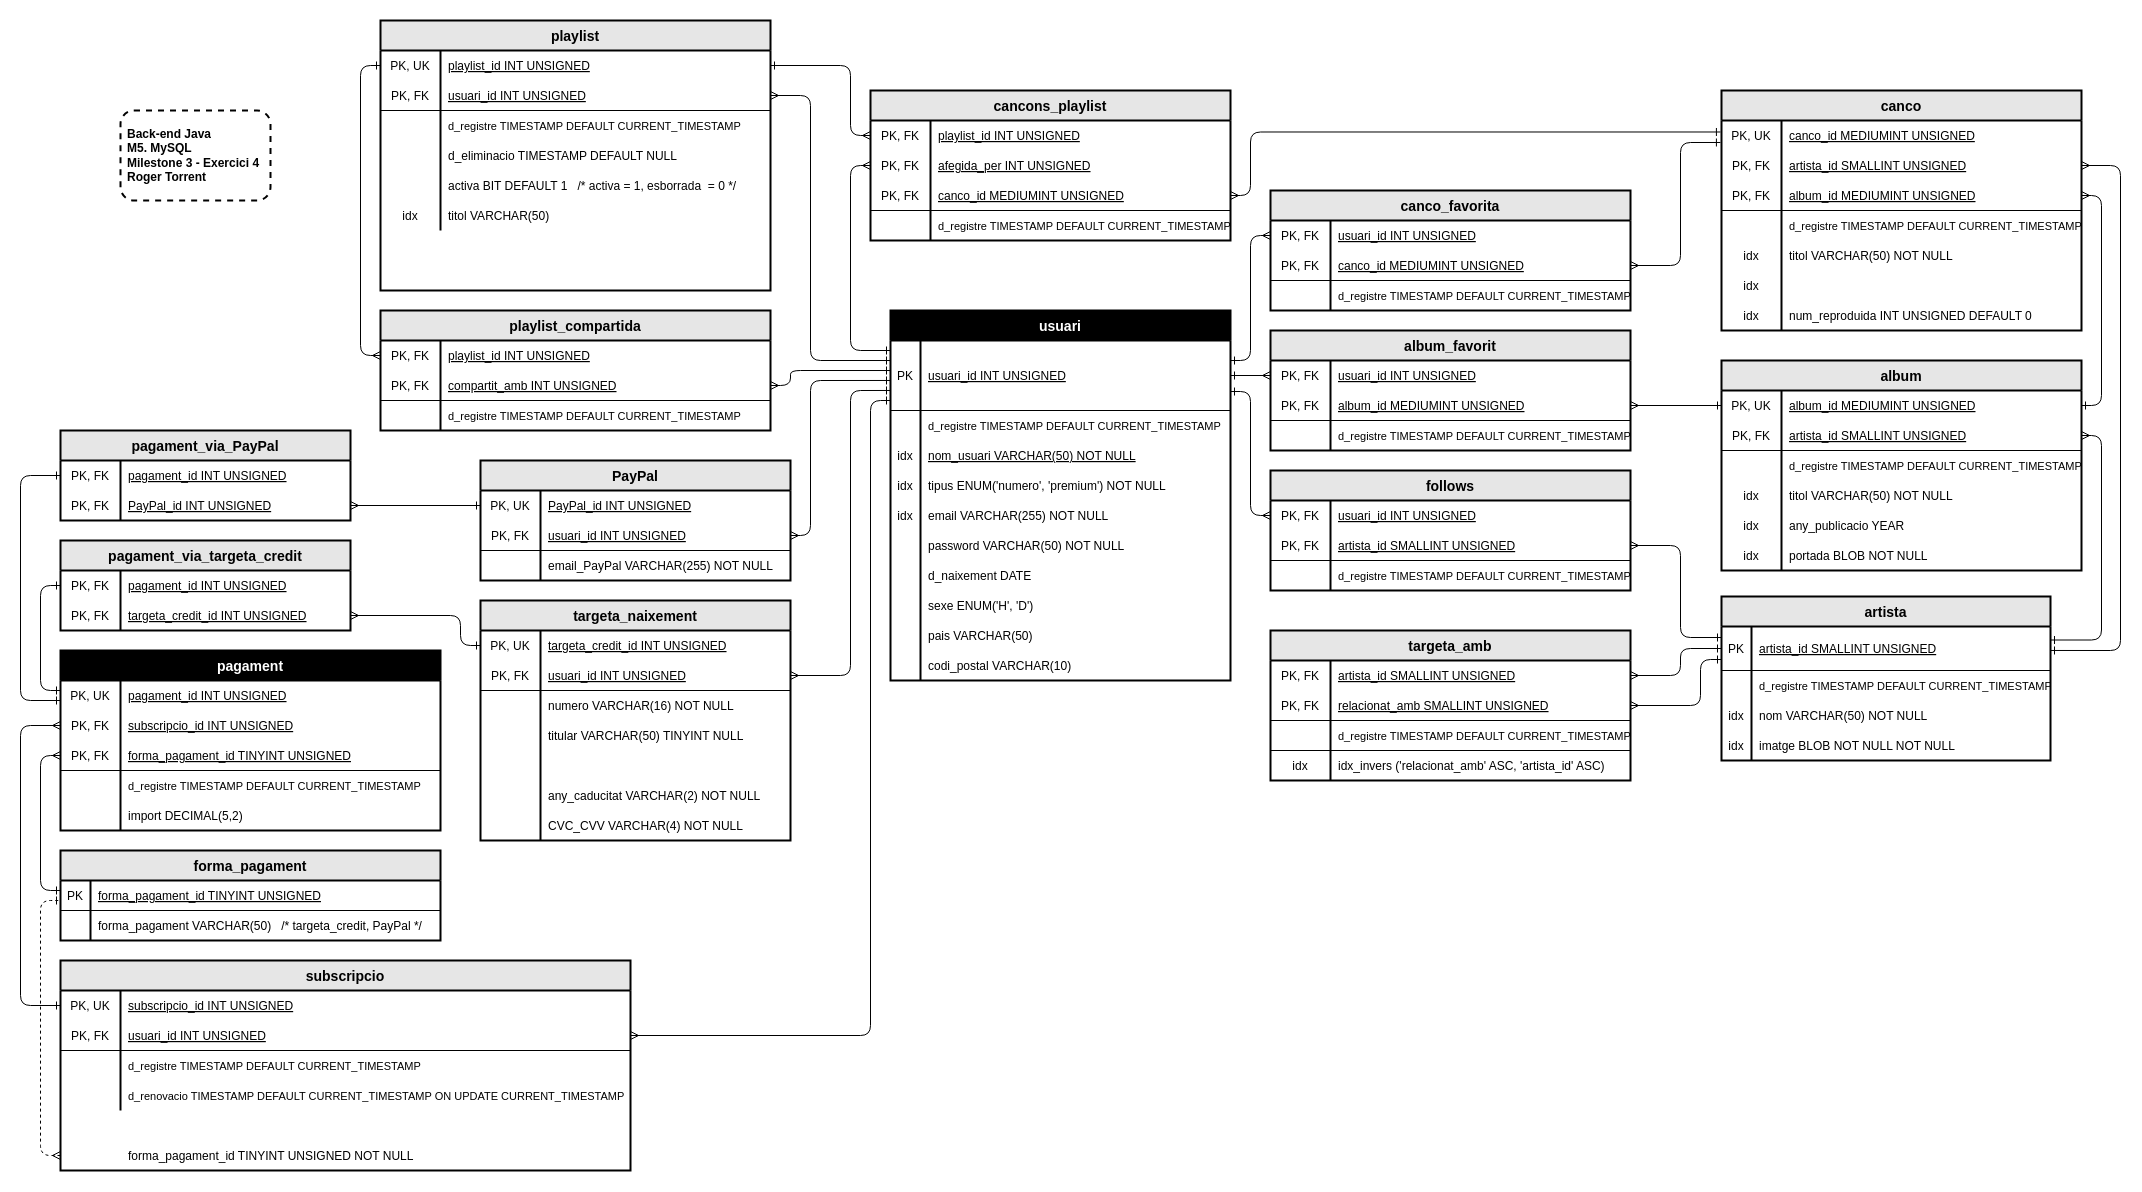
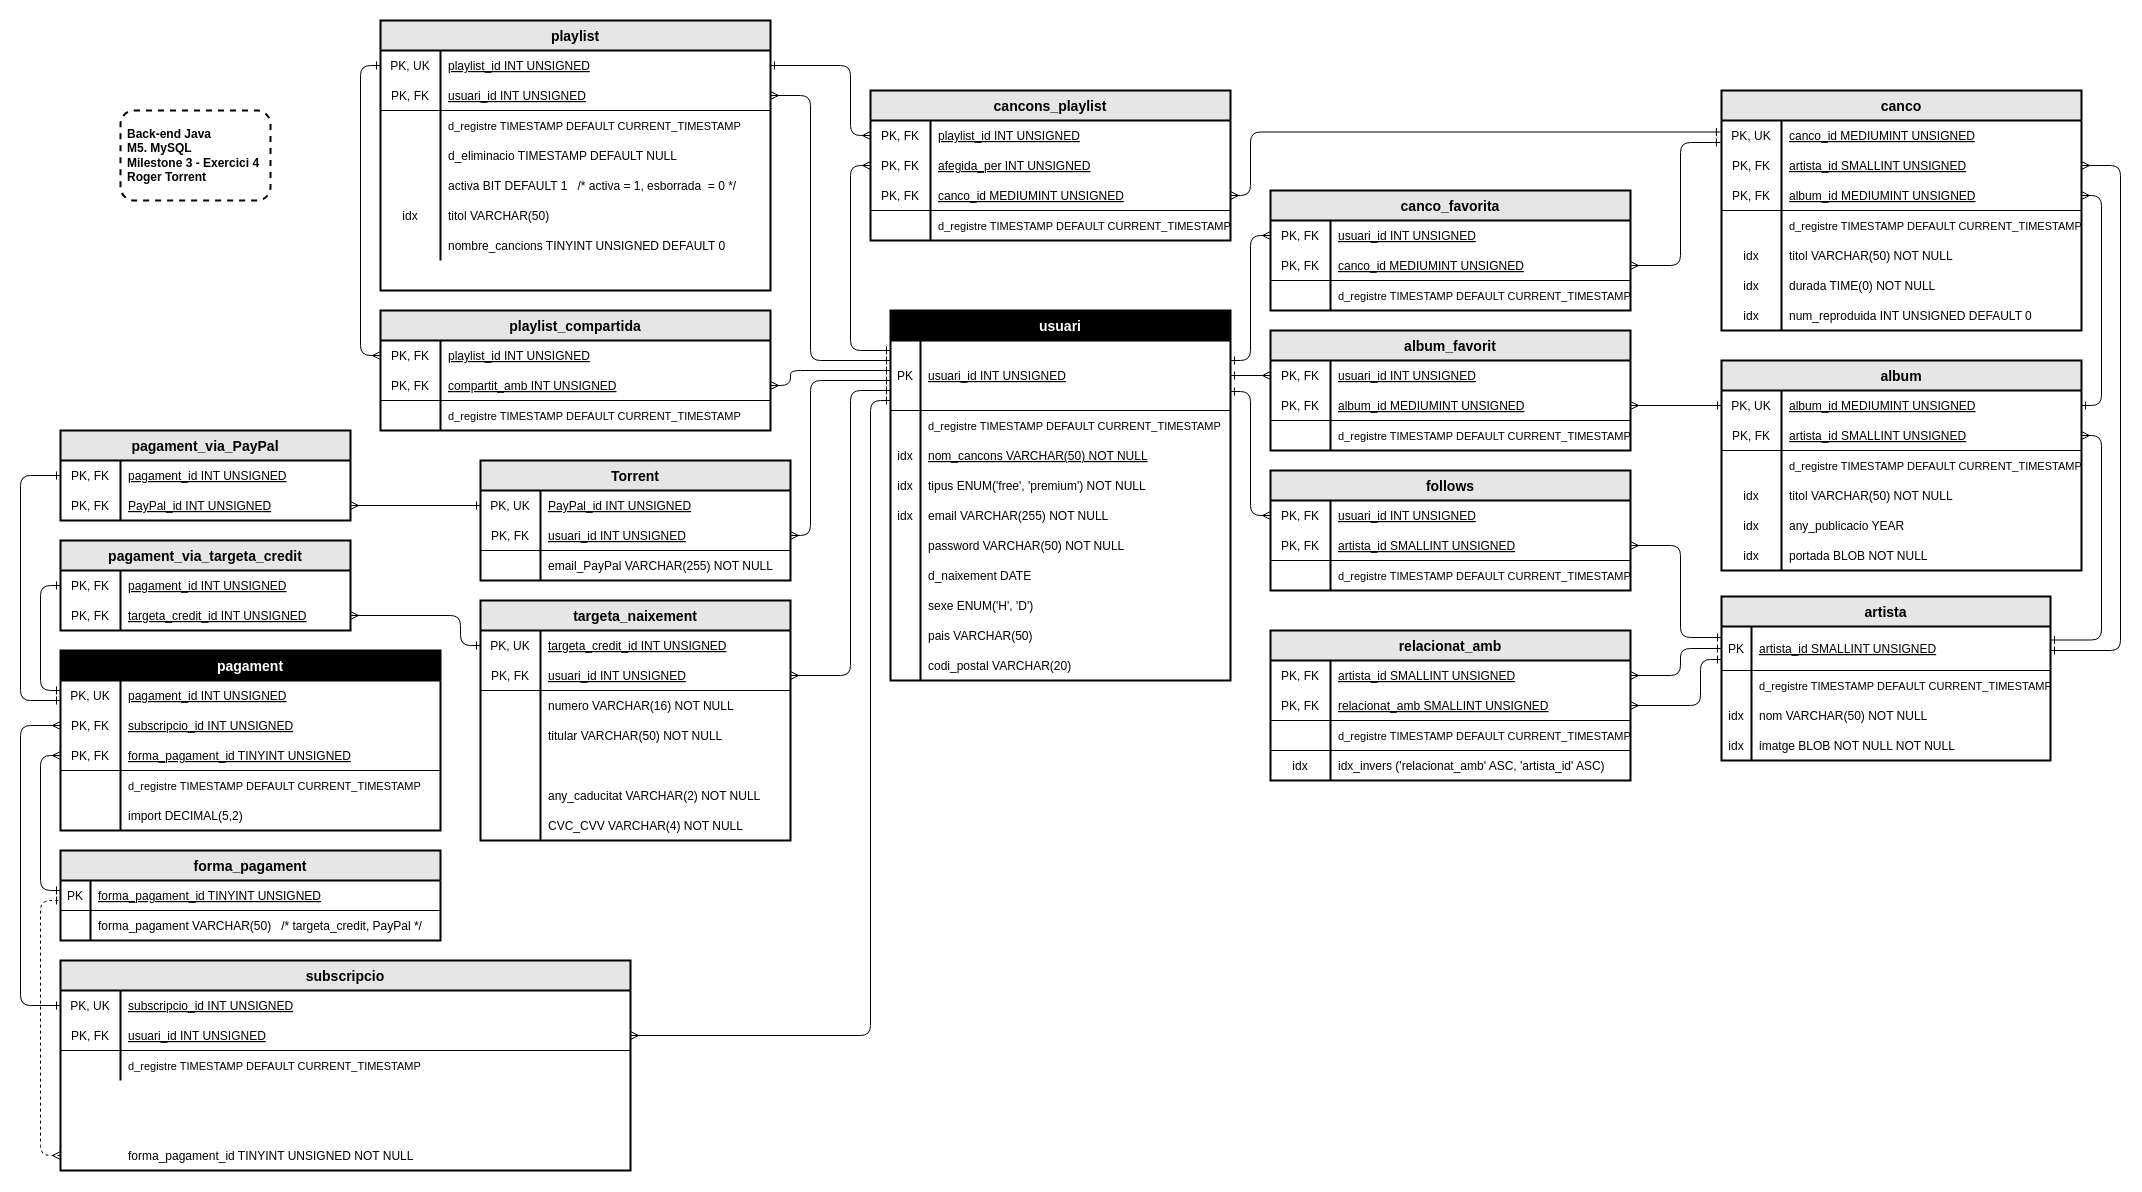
node "nombre_cancions TINYINT UNSIGNED DEFAULT 0": added
node "durada TIME(0) NOT NULL": added
node "nom_usuari VARCHAR(50) NOT NULL": label "nom_usuari VARCHAR(50) NOT NULL" -> "nom_cancons VARCHAR(50) NOT NULL"
node "PayPal": label "PayPal" -> "Torrent"
node "tipus ENUM('numero', 'premium') NOT NULL": label "tipus ENUM('numero', 'premium') NOT NULL" -> "tipus ENUM('free', 'premium') NOT NULL"
node "targeta_amb": label "targeta_amb" -> "relacionat_amb"
node "codi_postal VARCHAR(10)": label "codi_postal VARCHAR(10)" -> "codi_postal VARCHAR(20)"
node "titular VARCHAR(50) TINYINT NULL": label "titular VARCHAR(50) TINYINT NULL" -> "titular VARCHAR(50) NOT NULL"
node "d_renovacio TIMESTAMP DEFAULT CURRENT_TIMESTAMP ON UPDATE CURRENT_TIMESTAMP": removed
